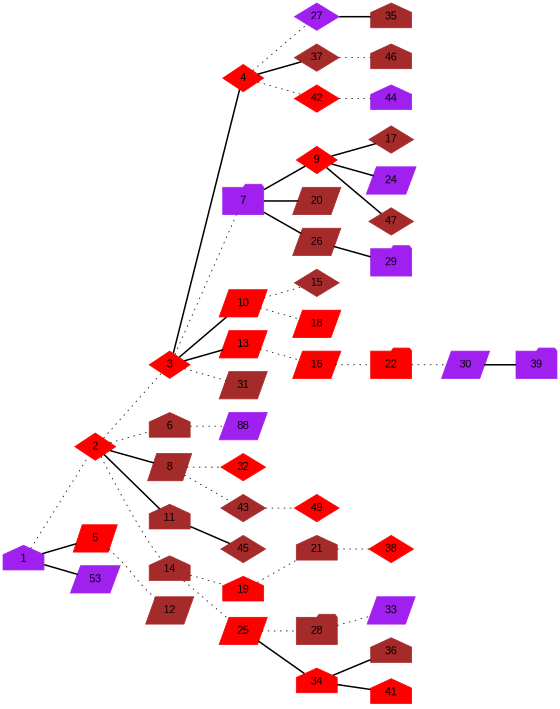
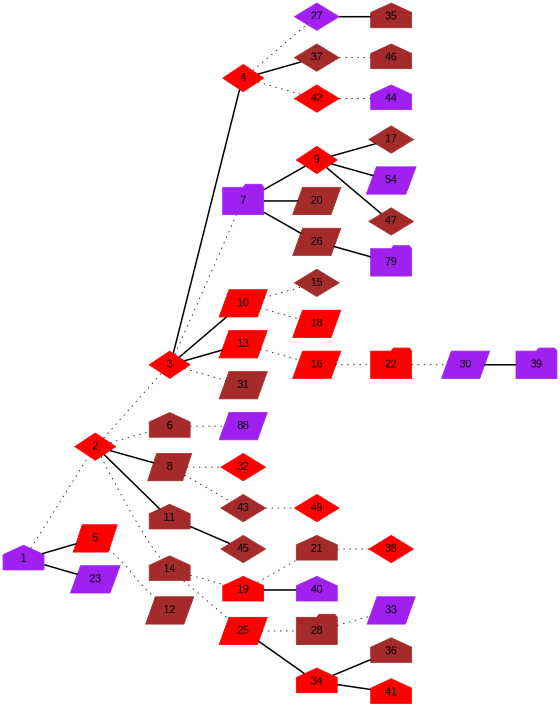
node "24": label "24" -> "54"
node "29": label "29" -> "79"
node "53": label "53" -> "23"
node "40": added
